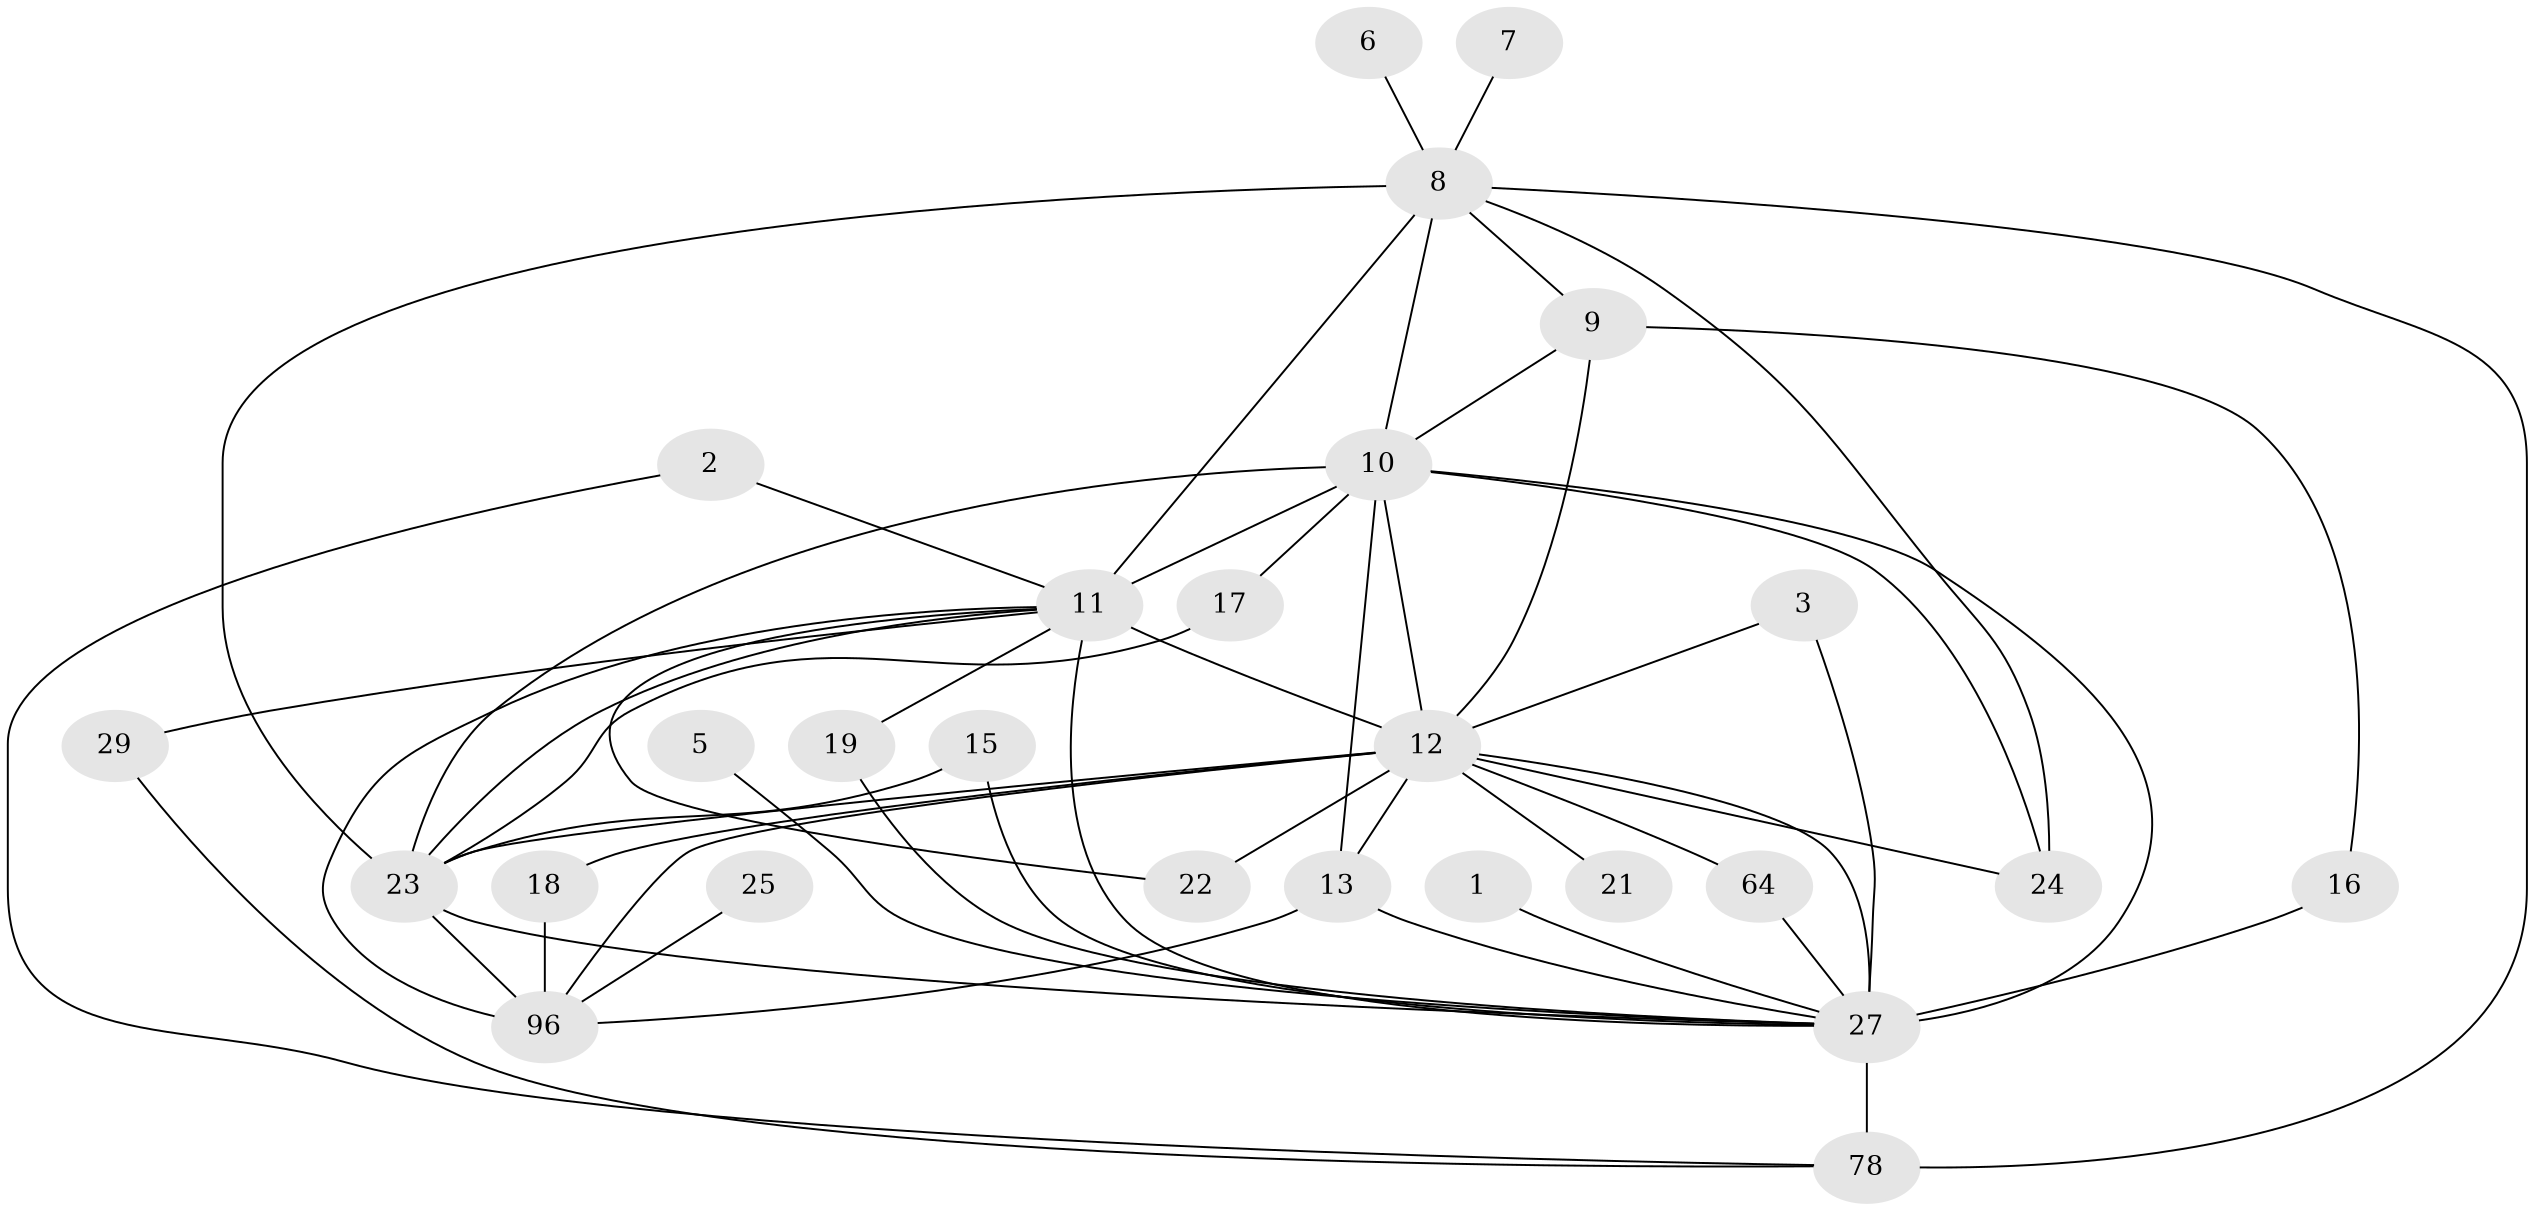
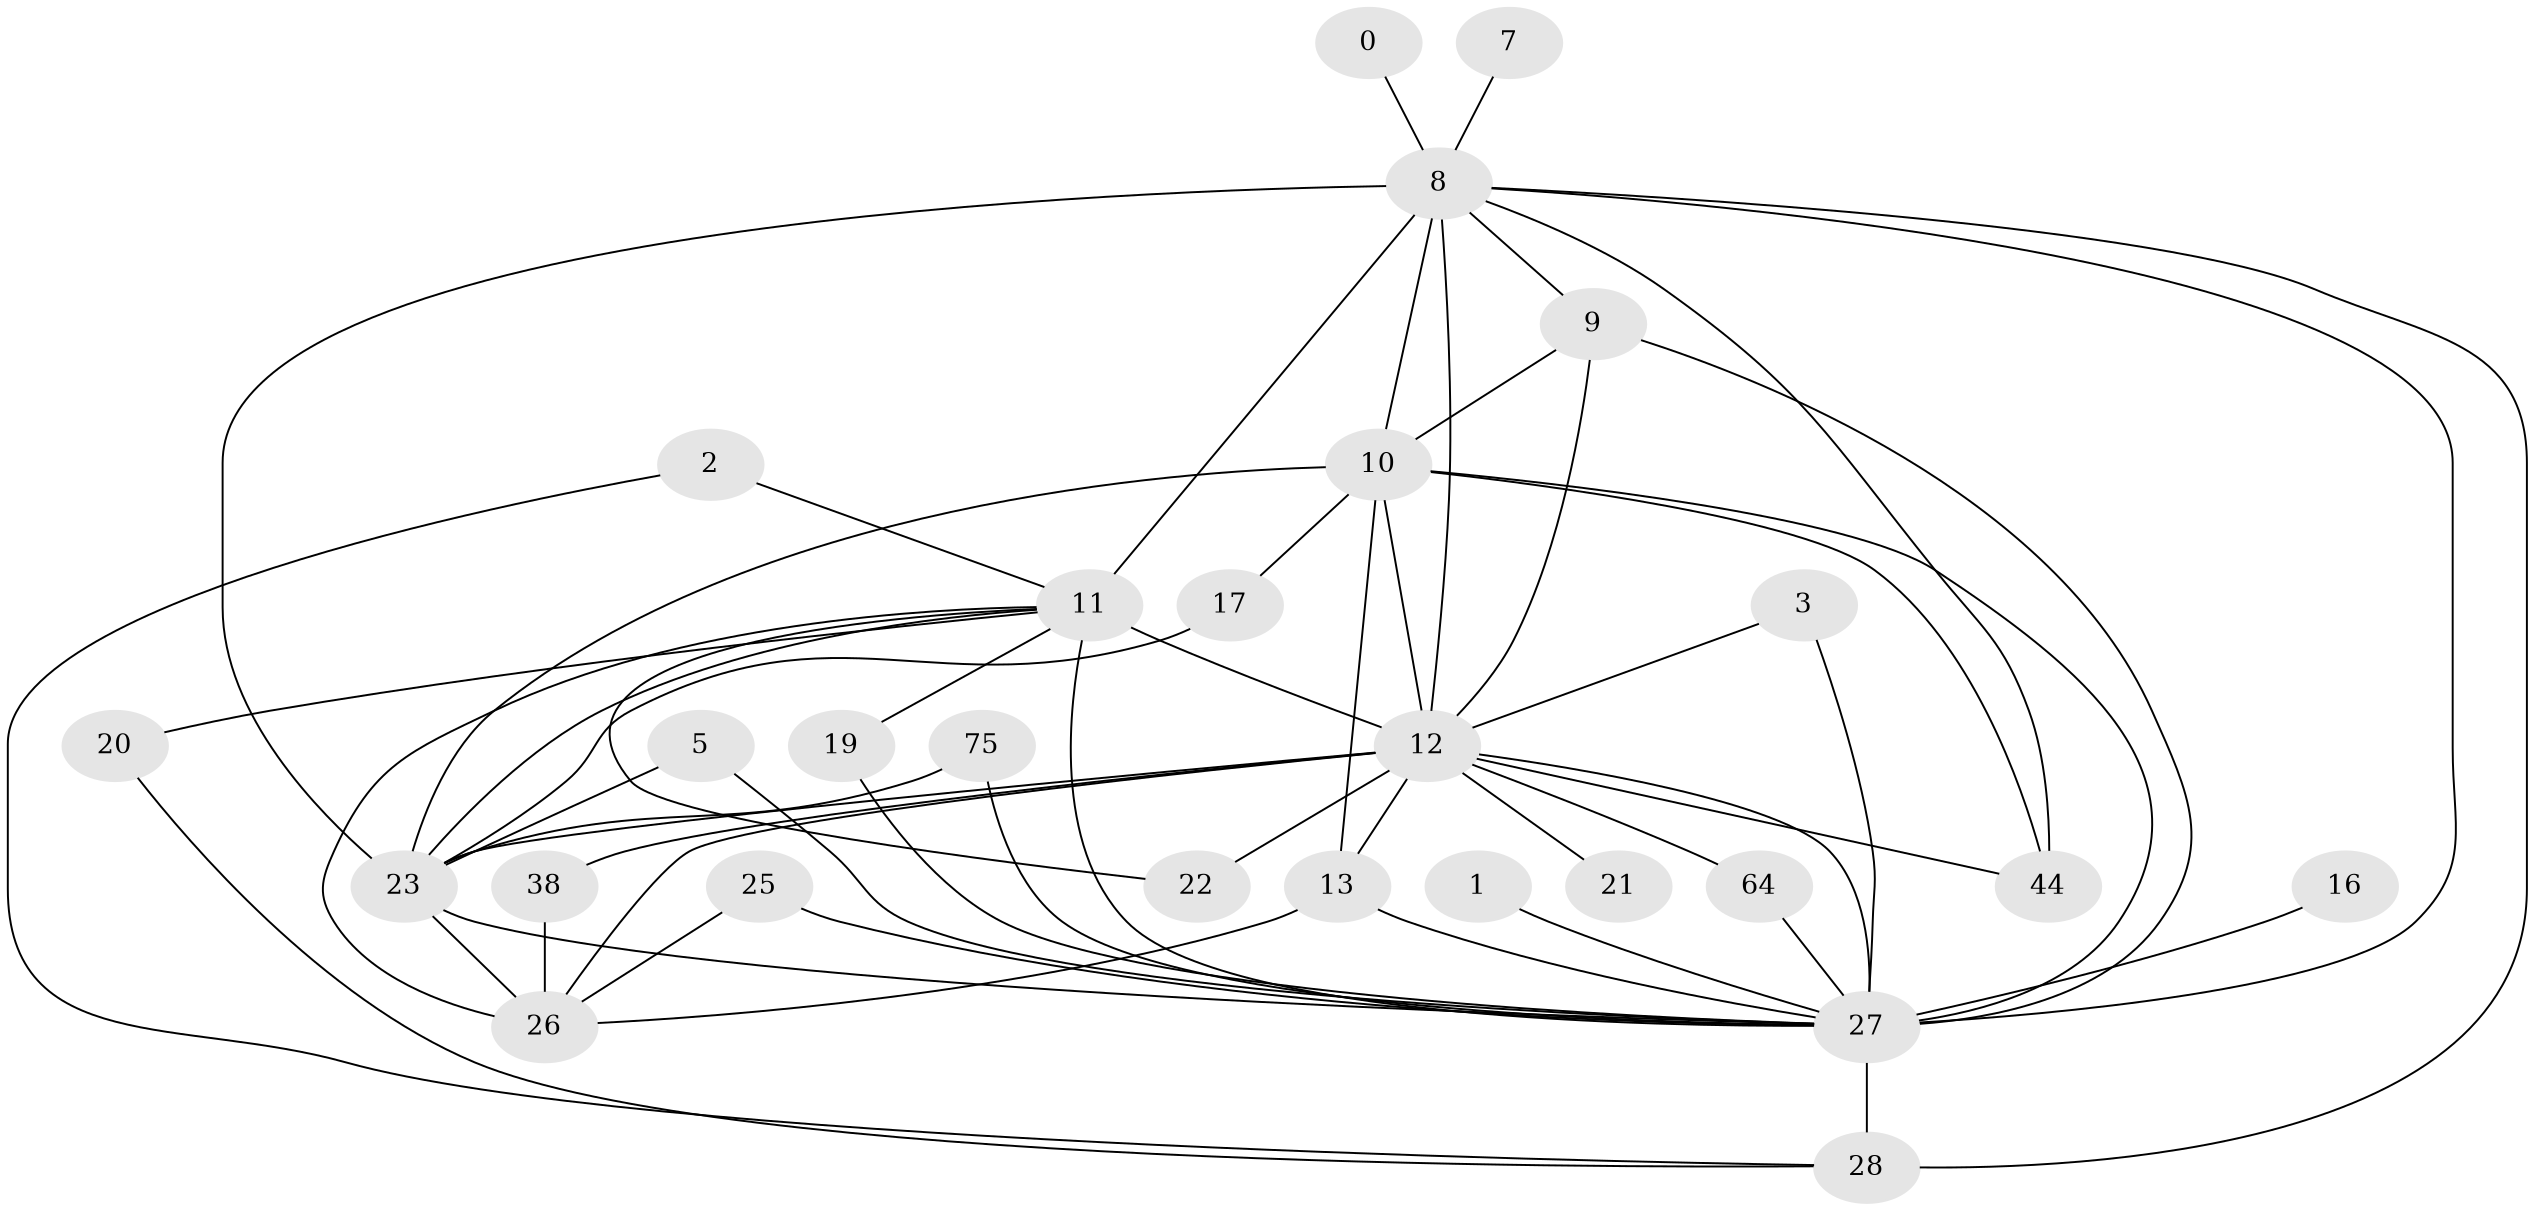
node "6": label "6" -> "0"
edge "9" -- "16": now "9" -- "27"
edge "8" -- "27": added
edge "8" -- "12": added
edge "10" -- "11": removed
node "29": label "29" -> "20"
node "15": label "15" -> "75"
edge "5" -- "23": added
node "18": label "18" -> "38"
node "24": label "24" -> "44"
edge "25" -- "27": added
node "96": label "96" -> "26"
node "78": label "78" -> "28"
